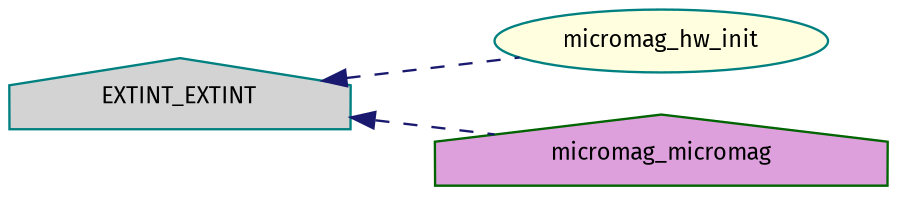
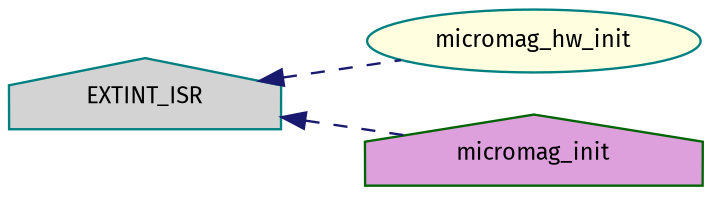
node "EXTINT_EXTINT": label "EXTINT_EXTINT" -> "EXTINT_ISR"
node "micromag_micromag": label "micromag_micromag" -> "micromag_init"
